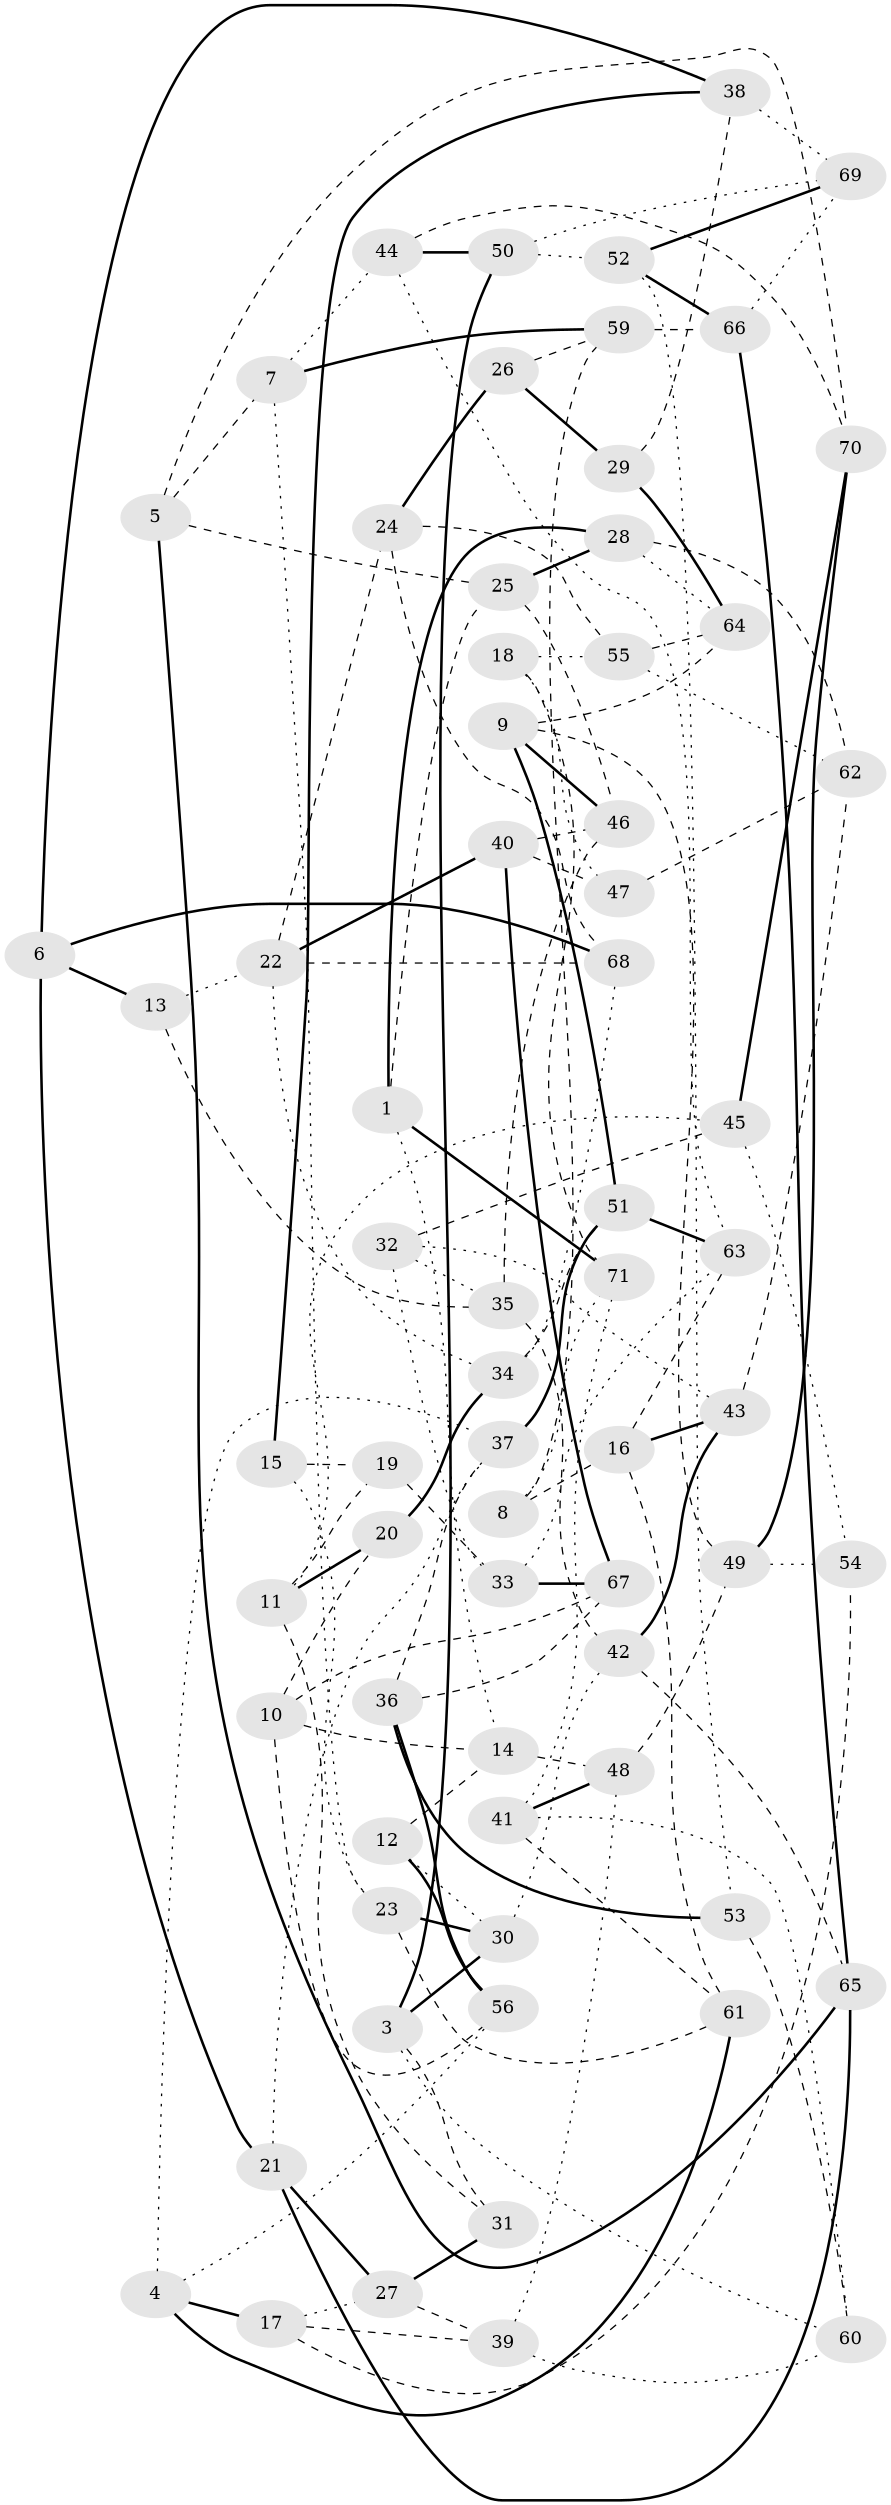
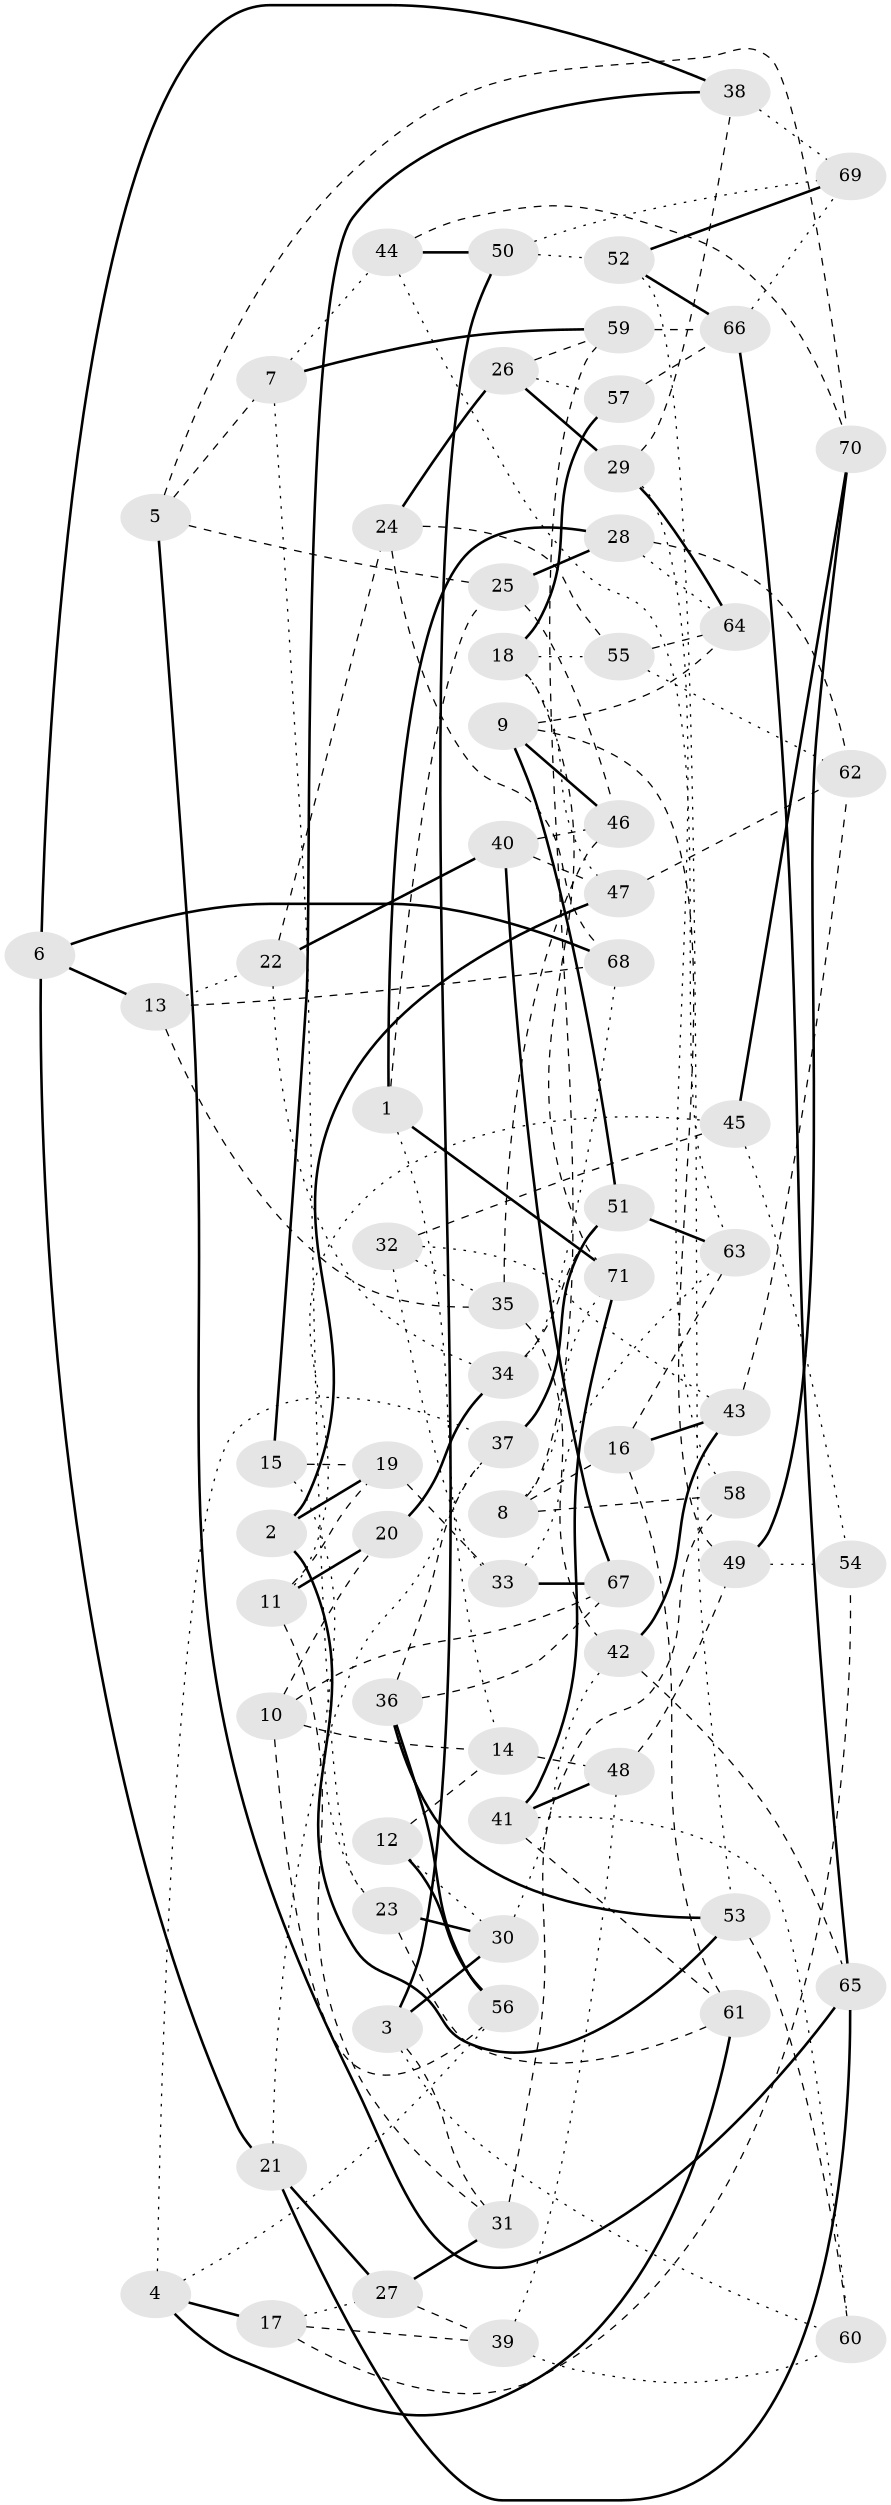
node "57": added
edge "22" -- "68": now "13" -- "68"
node "58": added
node "2": added
edge "71" -- "41": style dotted -> bold
